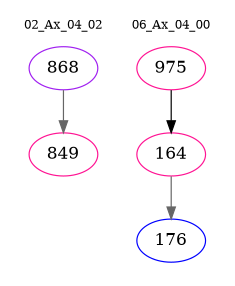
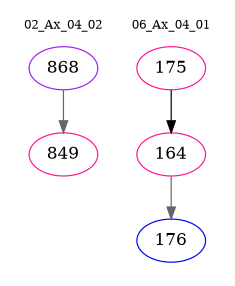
cluster "06_Ax_04_00": label "06_Ax_04_00" -> "06_Ax_04_01"
node "975": label "975" -> "175"
